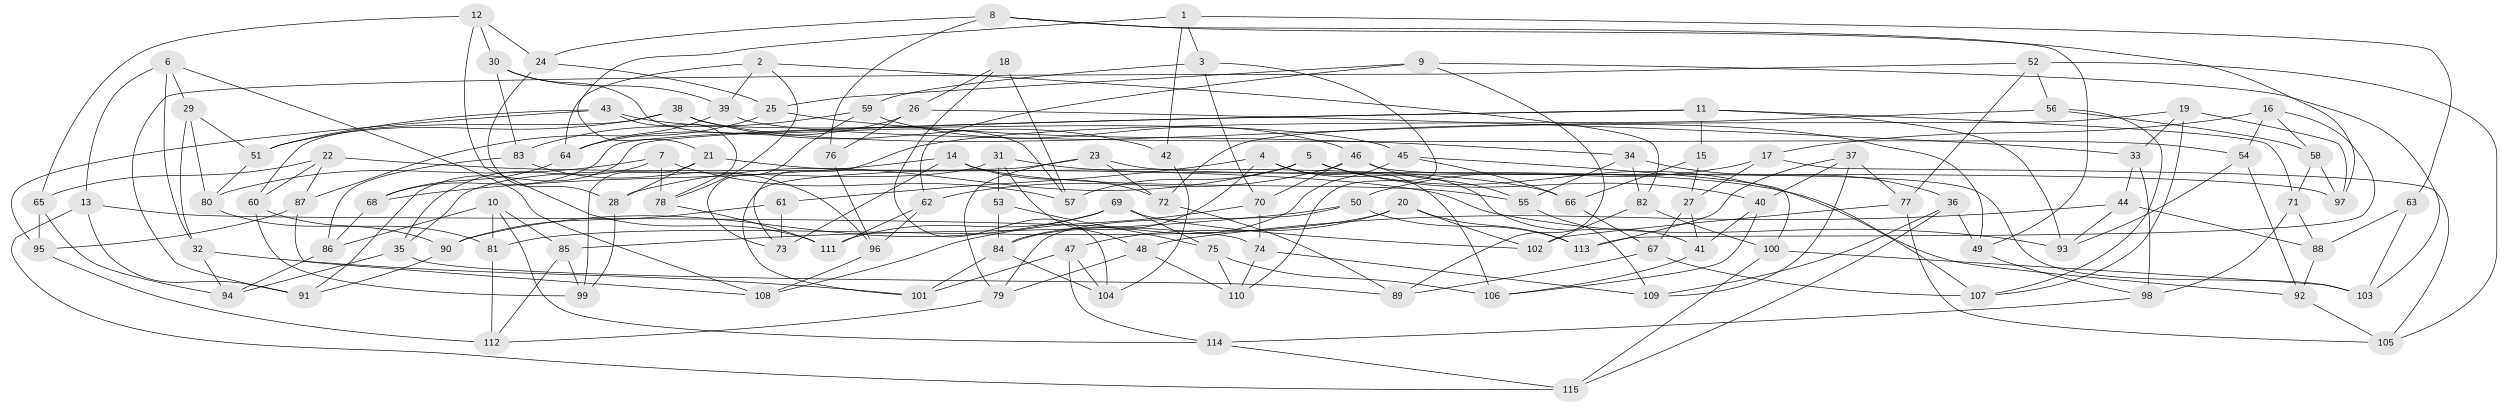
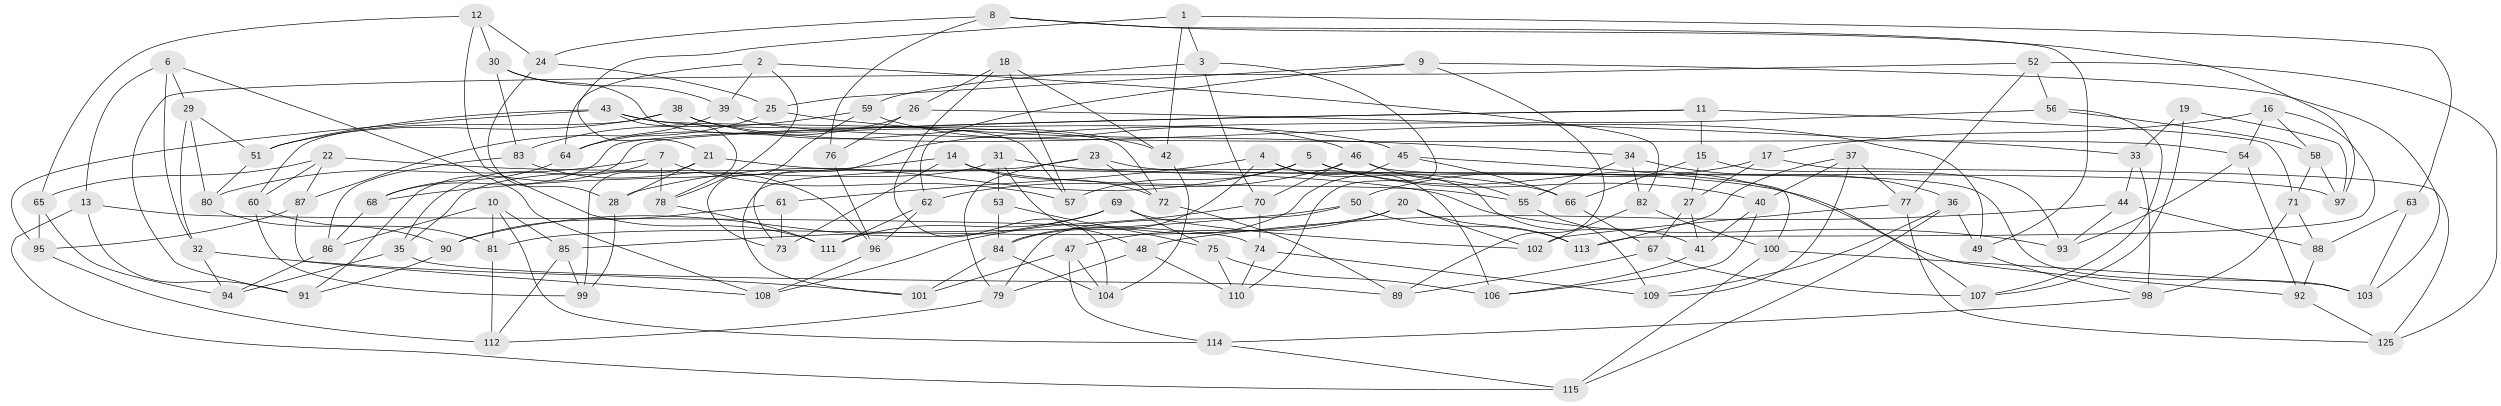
edge "18" -- "42": added
edge "19" -- "72": now "43" -- "72"
edge "11" -- "93": now "15" -- "93"
node "105": label "105" -> "125"
